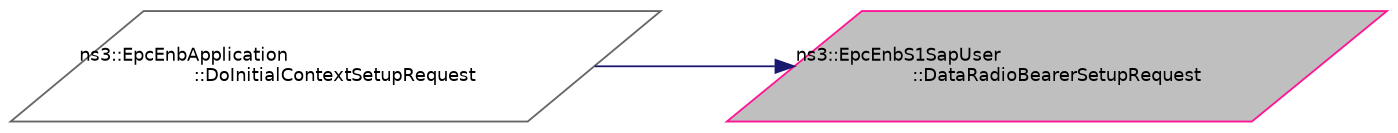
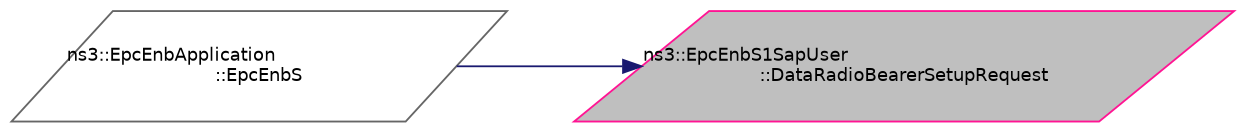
node "ns3::EpcEnbApplication ::DoInitialContextSetupRequest": label "ns3::EpcEnbApplication ::DoInitialContextSetupRequest" -> "ns3::EpcEnbApplication ::EpcEnbS"
